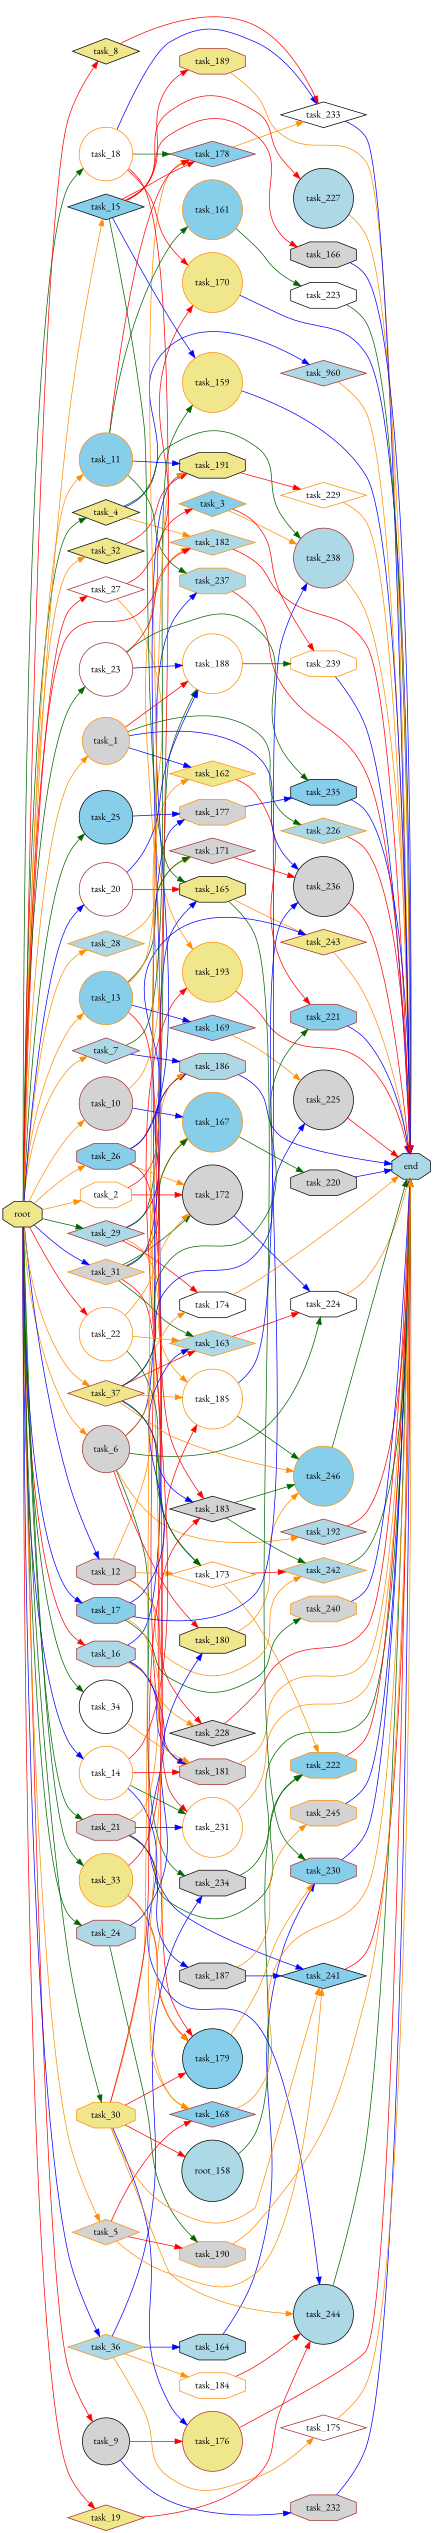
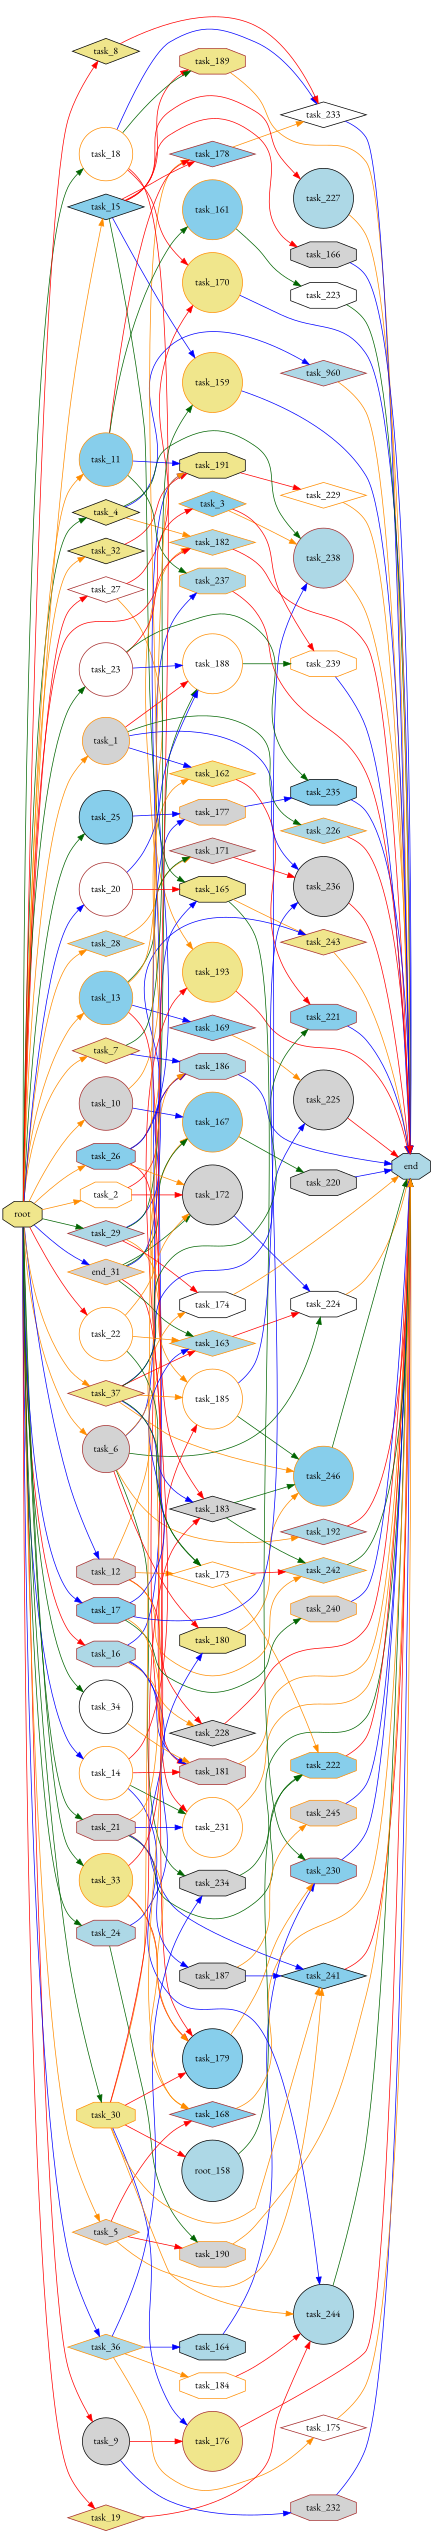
edge "task_18" -> "task_178": now "task_18" -> "task_189"
node "task_7": fillcolor lightblue -> khaki
node "task_31": label "task_31" -> "end_31"
